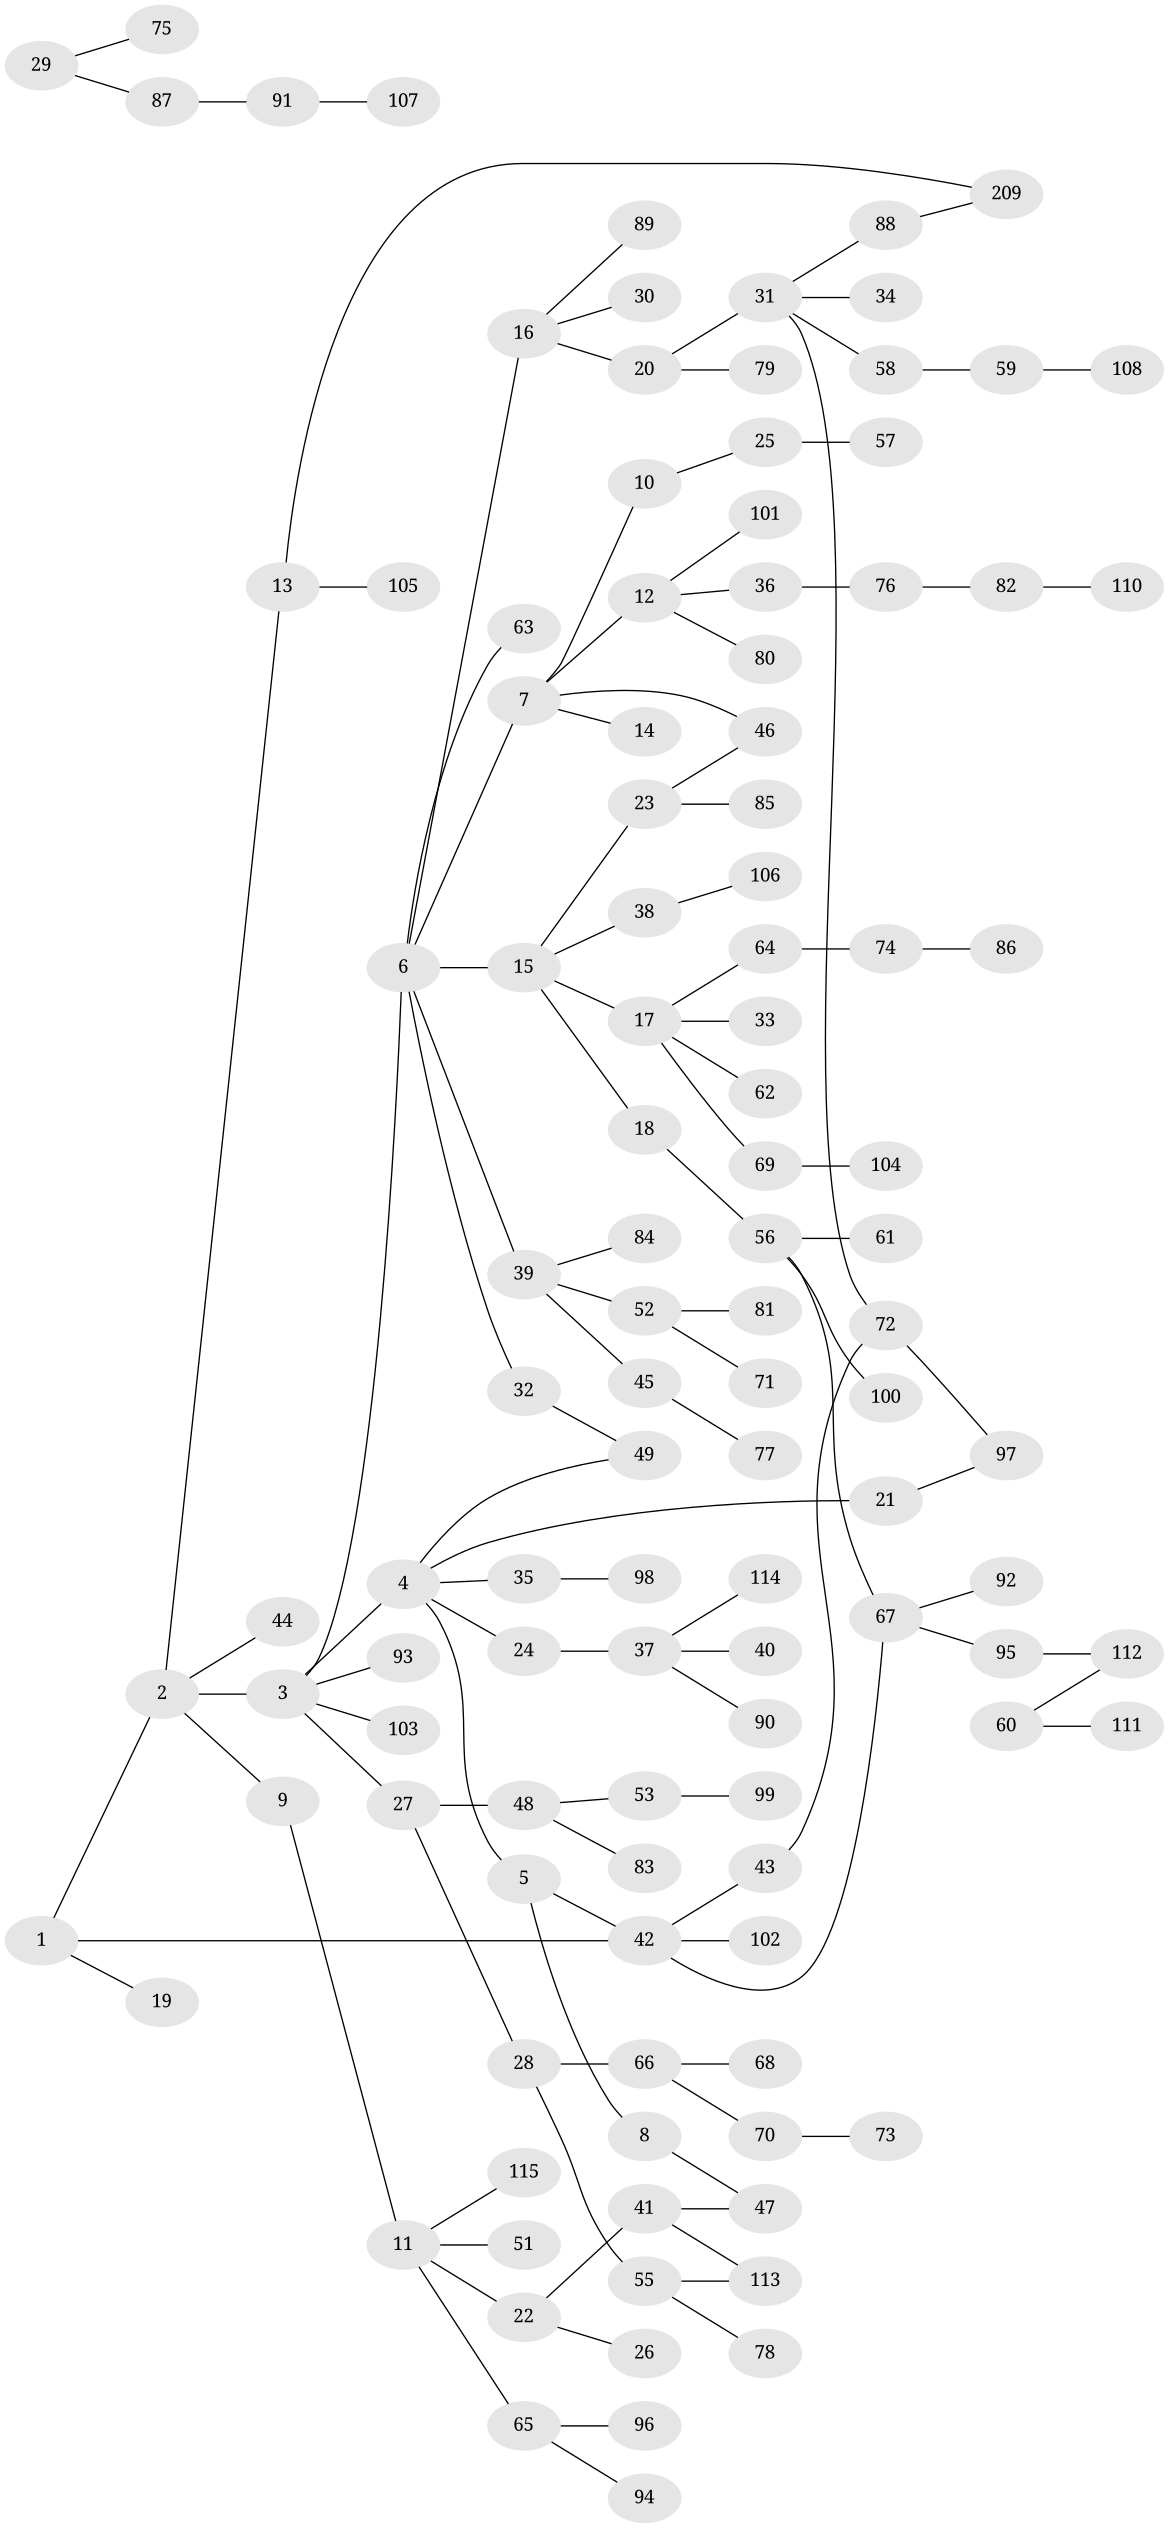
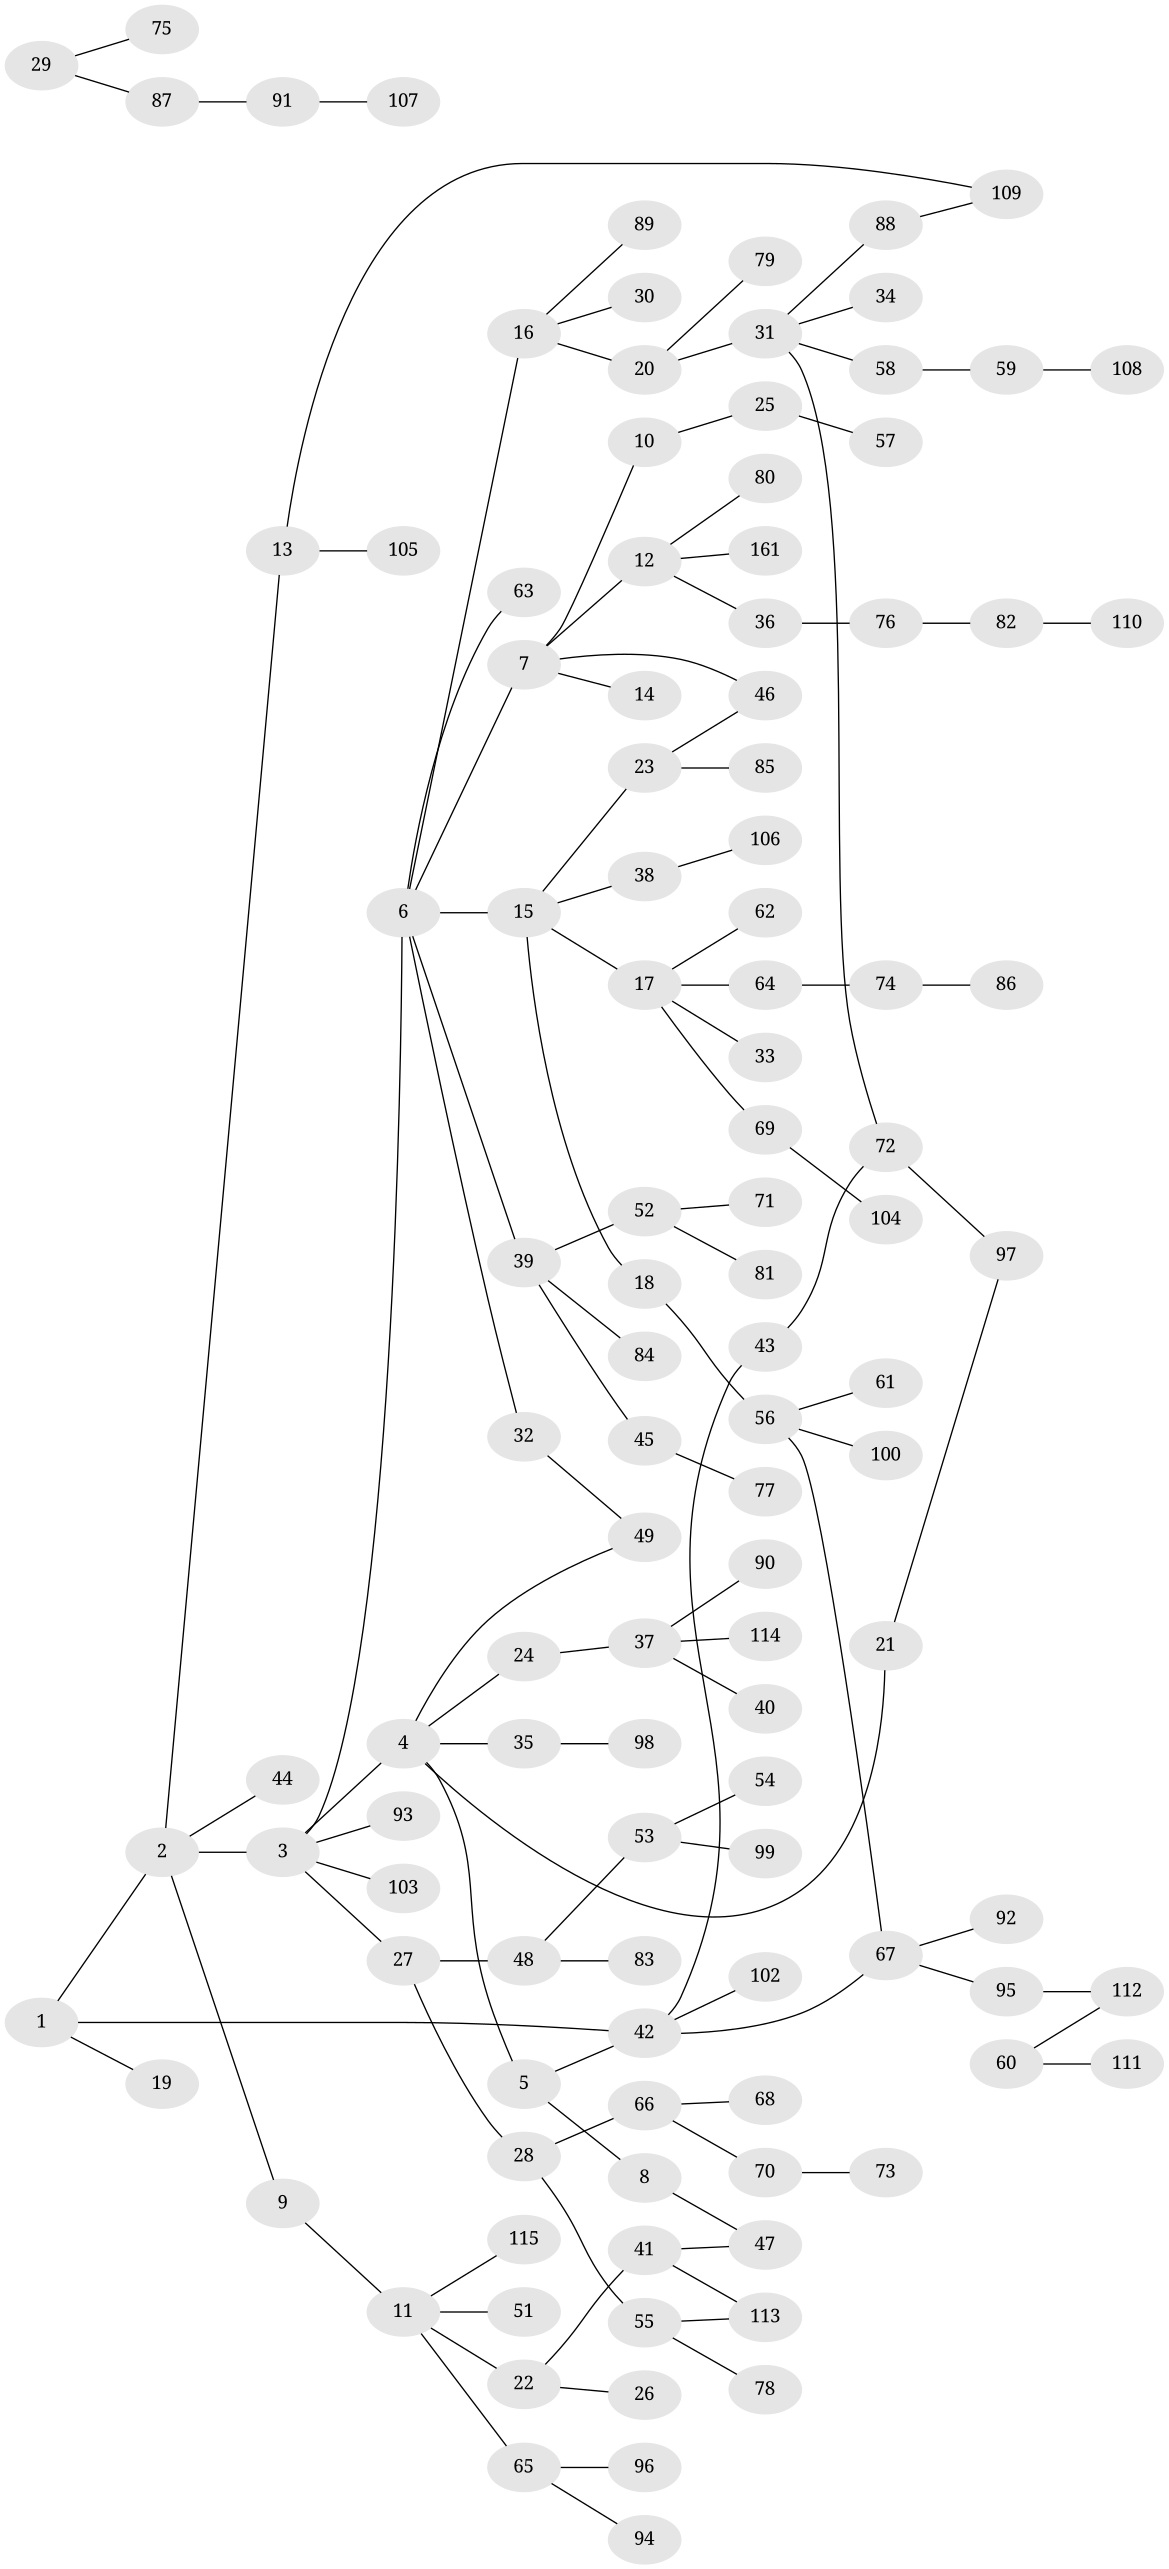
node "209": label "209" -> "109"
node "101": label "101" -> "161"
node "54": added
